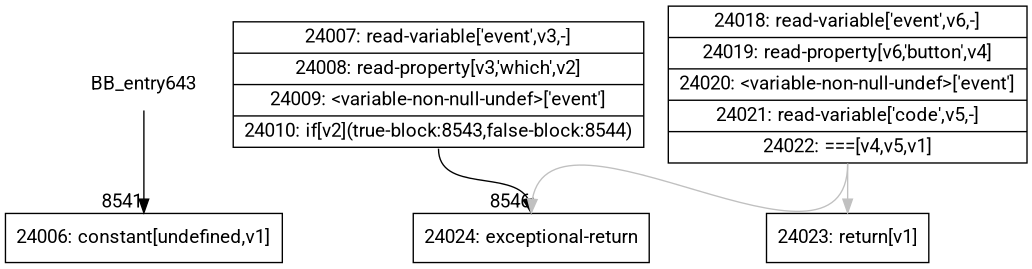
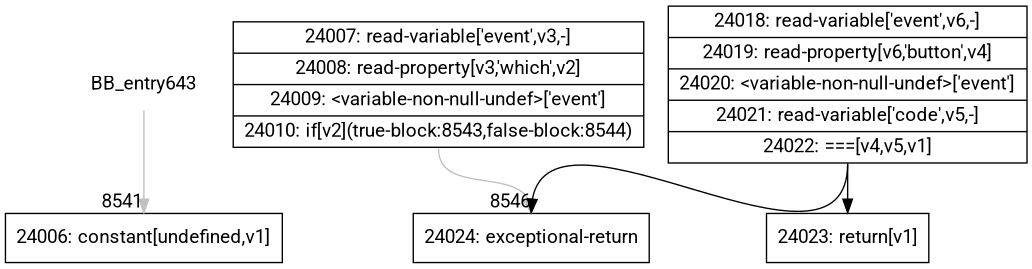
edge "BB_entry643" -> "24006: constant[undefined,v1]": color black -> gray
edge "24007: read-variable['event',v3,-]" -> "24024: exceptional-return": color black -> gray
edge "24018: read-variable['event',v6,-]" -> "24023: return[v1]": color gray -> black
edge "24018: read-variable['event',v6,-]" -> "24024: exceptional-return": color gray -> black
